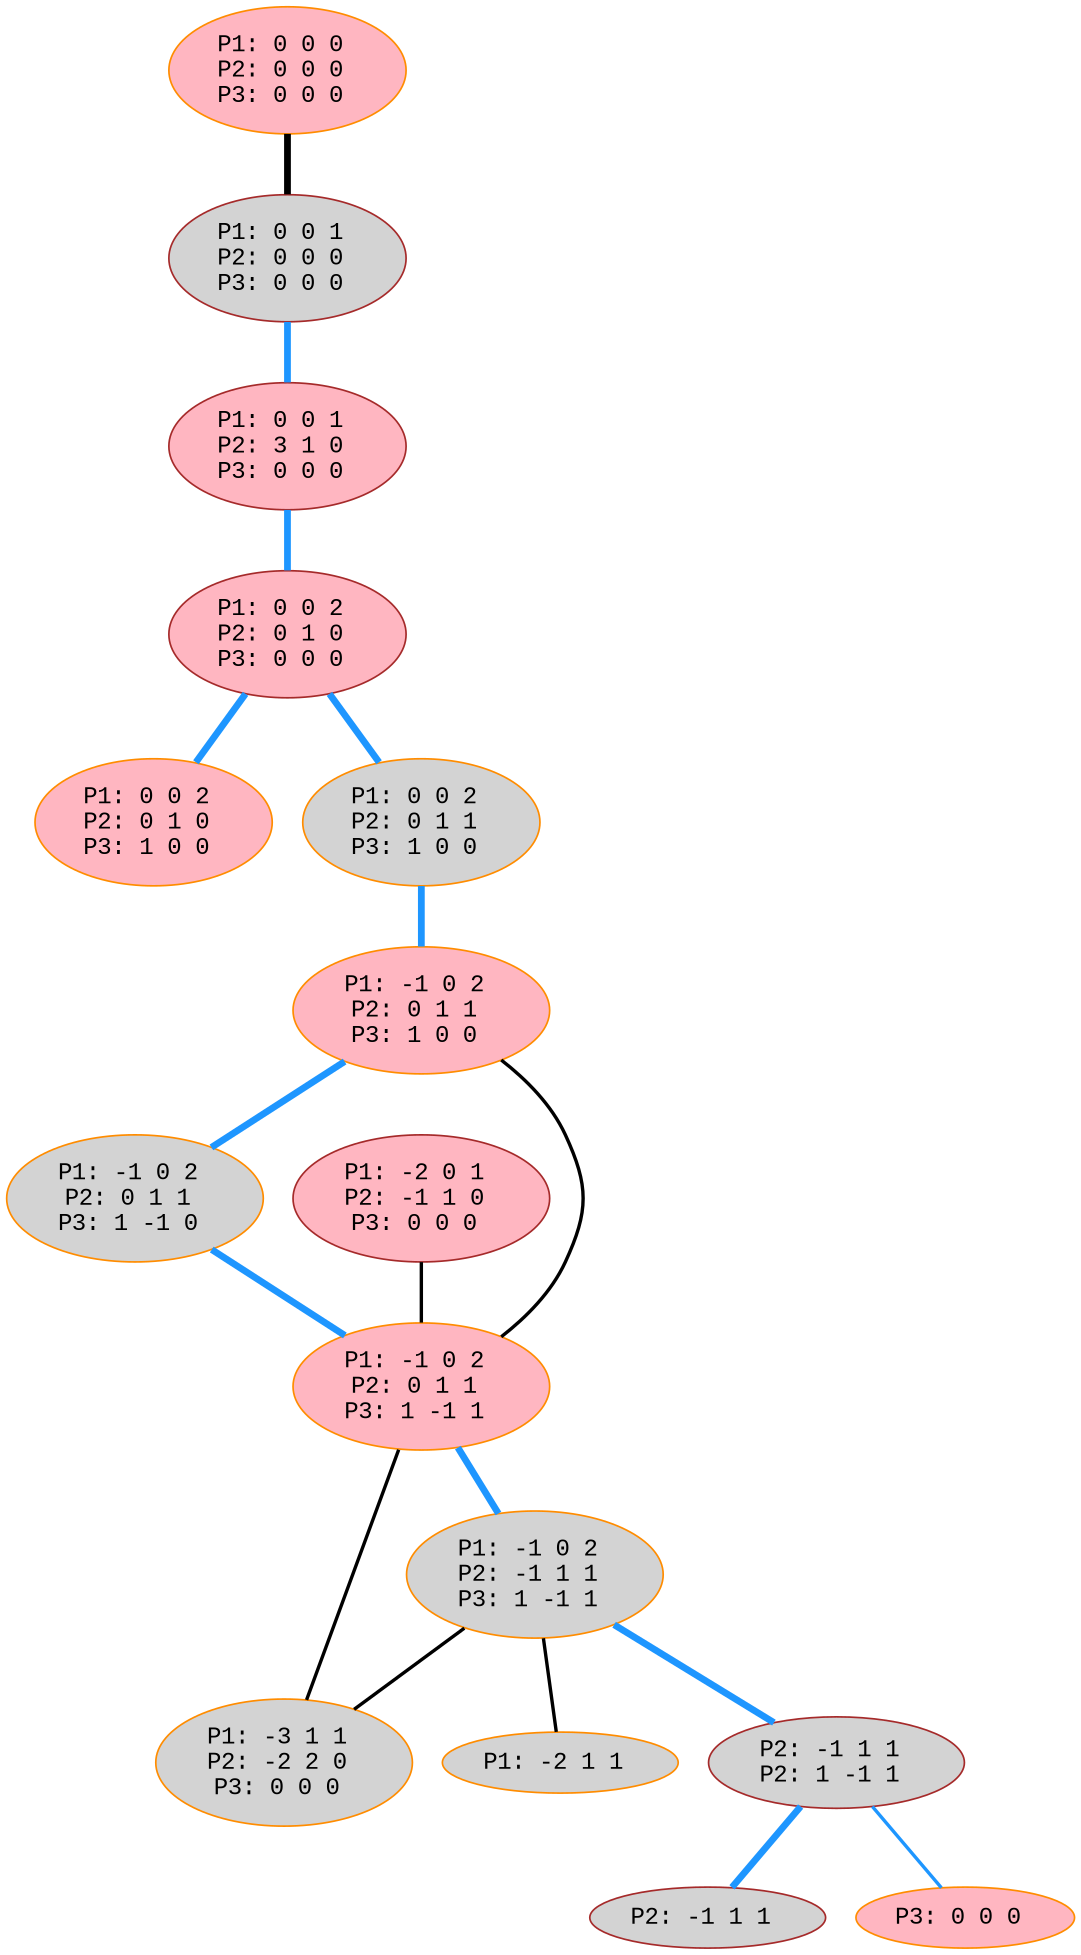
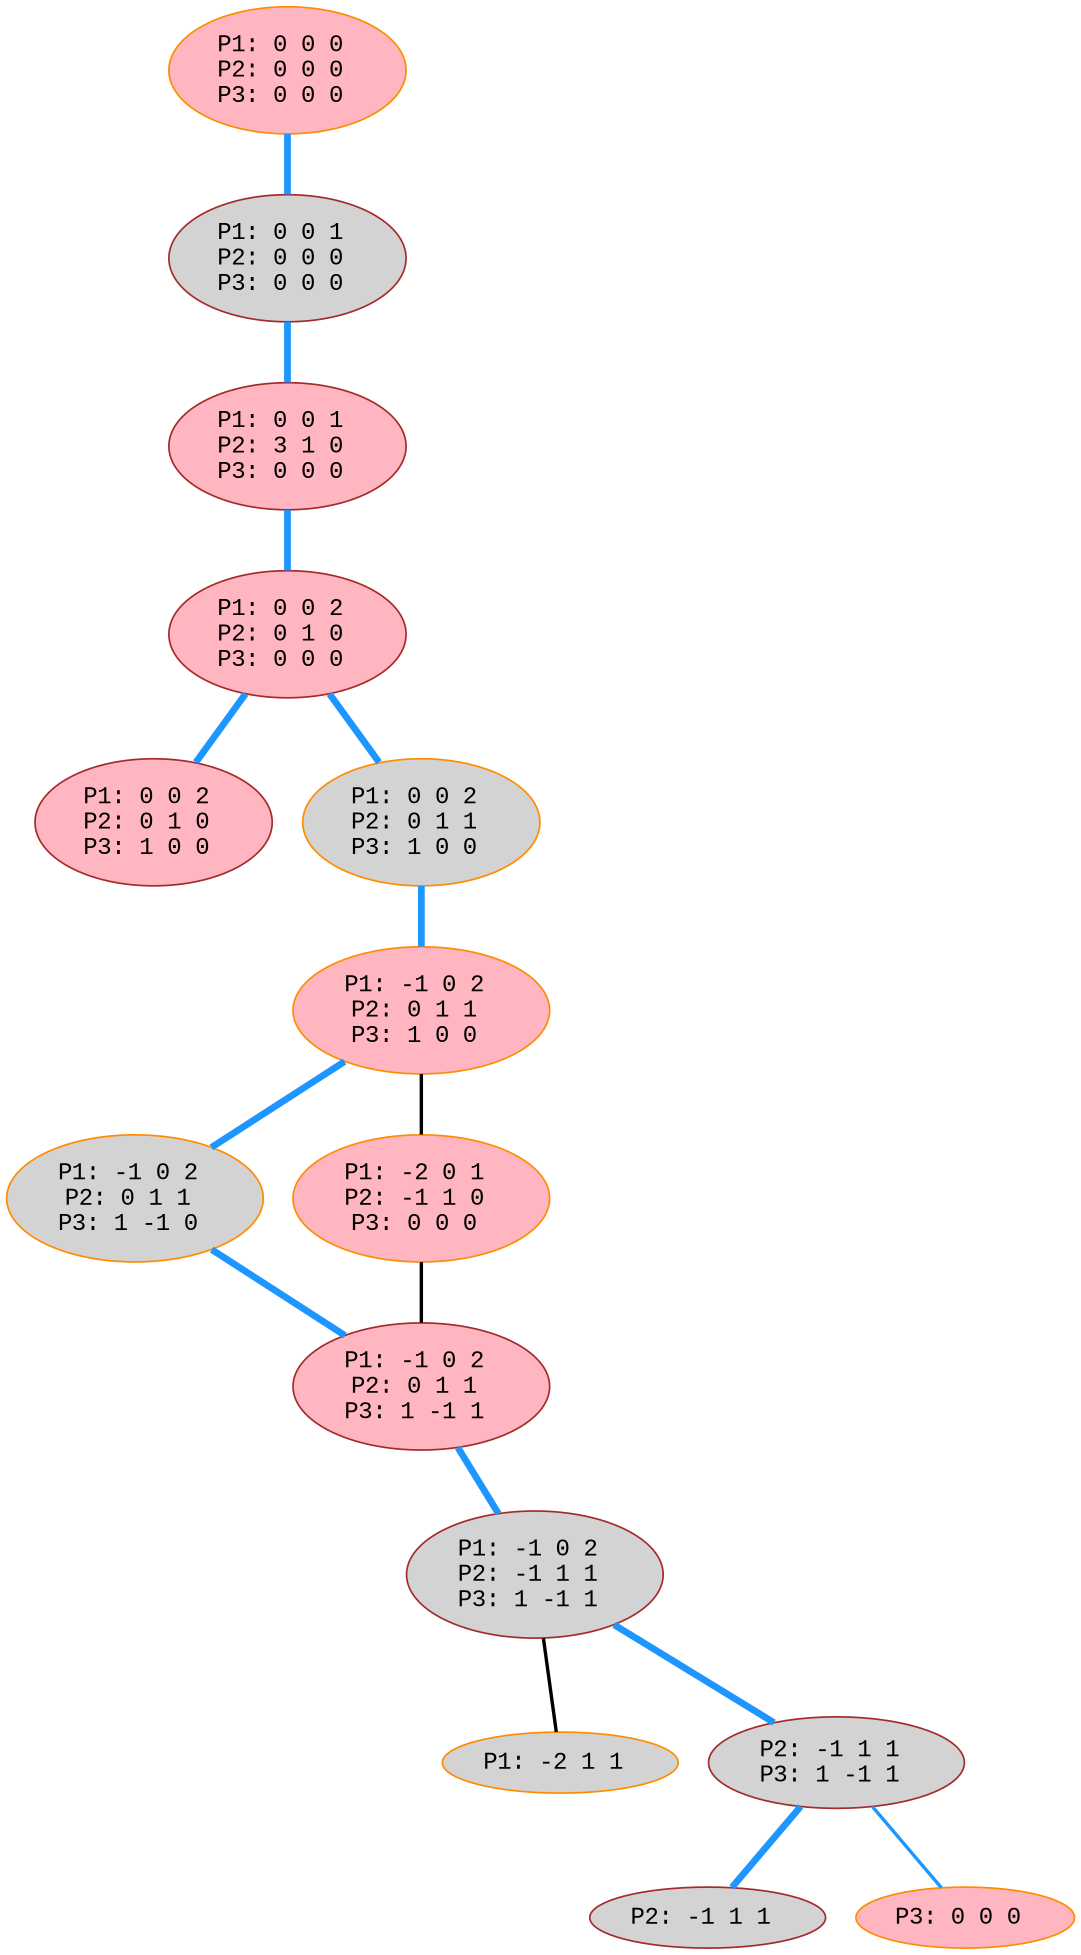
edge "P1: 0 0 0 P2: 0 0 0 P3: 0 0 0" -- "P1: 0 0 1 P2: 0 0 0 P3: 0 0 0": color black -> #1e96ff
node "P1: 0 0 2 P2: 0 1 0 P3: 1 0 0": color darkorange -> brown
node "P1: -2 0 1 P2: -1 1 0 P3: 0 0 0": color brown -> darkorange
edge "P1: -1 0 2 P2: 0 1 1 P3: 1 0 0" -- "P1: -1 0 2 P2: 0 1 1 P3: 1 -1 1": now "P1: -1 0 2 P2: 0 1 1 P3: 1 0 0" -- "P1: -2 0 1 P2: -1 1 0 P3: 0 0 0"
node "P1: -1 0 2 P2: 0 1 1 P3: 1 -1 1": color darkorange -> brown
node "P1: -1 0 2 P2: -1 1 1 P3: 1 -1 1": color darkorange -> brown
node "P1: -3 1 1 P2: -2 2 0 P3: 0 0 0": removed
node "P2: -1 1 1 P2: 1 -1 1": label "P2: -1 1 1 P2: 1 -1 1" -> "P2: -1 1 1 P3: 1 -1 1"
